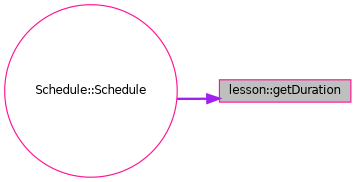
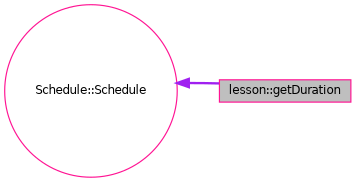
edge "Schedule::Schedule" -> "lesson::getDuration": reversed
